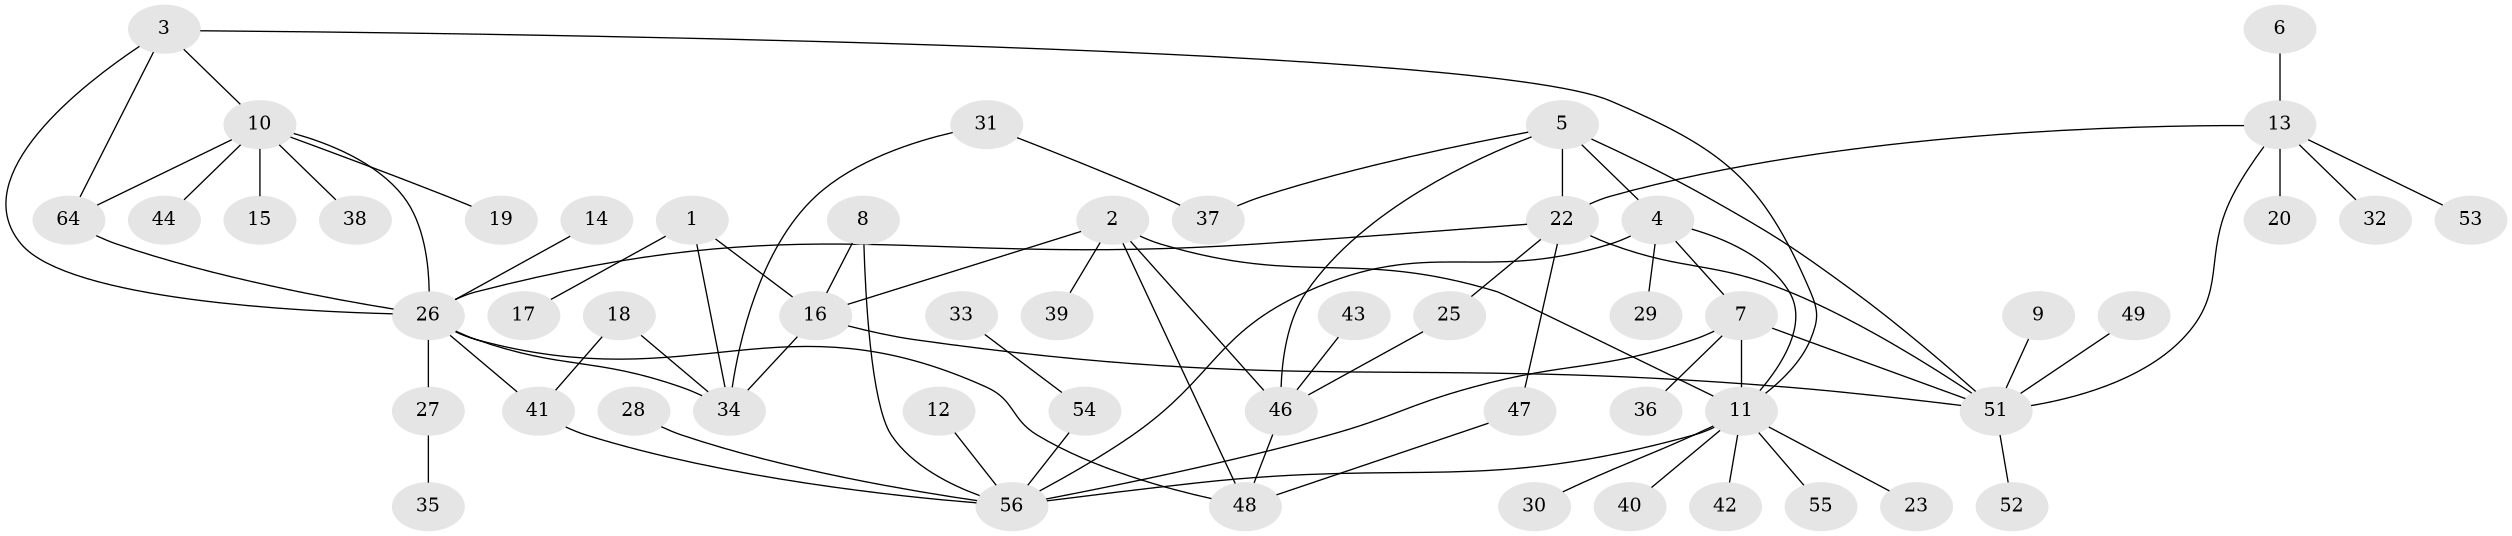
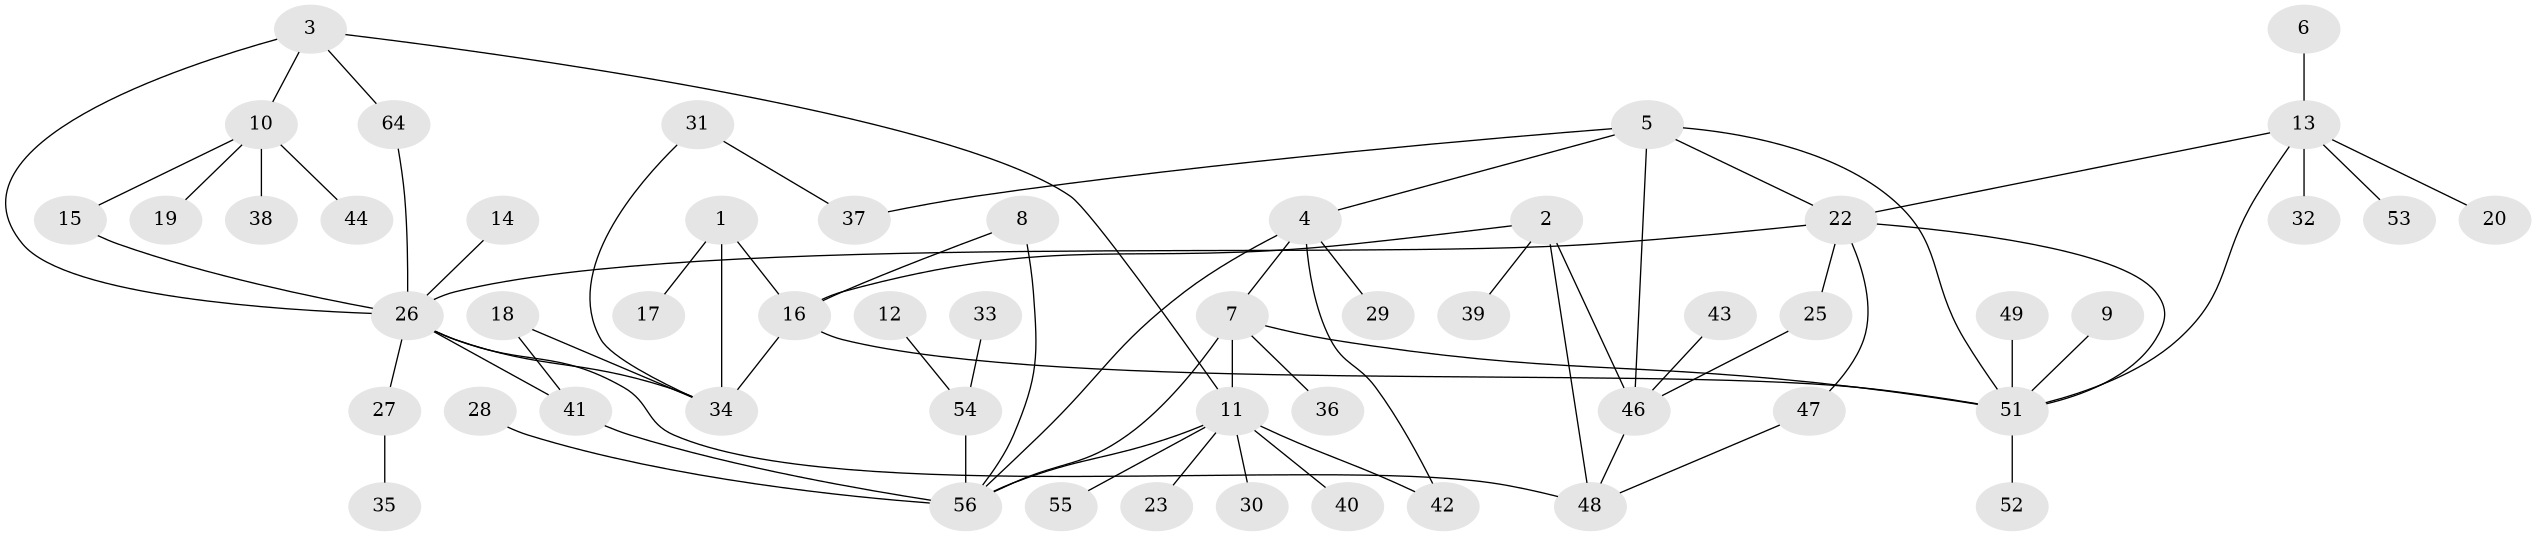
edge "10" -- "64": removed
edge "10" -- "26": now "15" -- "26"
edge "2" -- "11": removed
edge "4" -- "11": now "4" -- "42"
edge "12" -- "56": now "12" -- "54"
